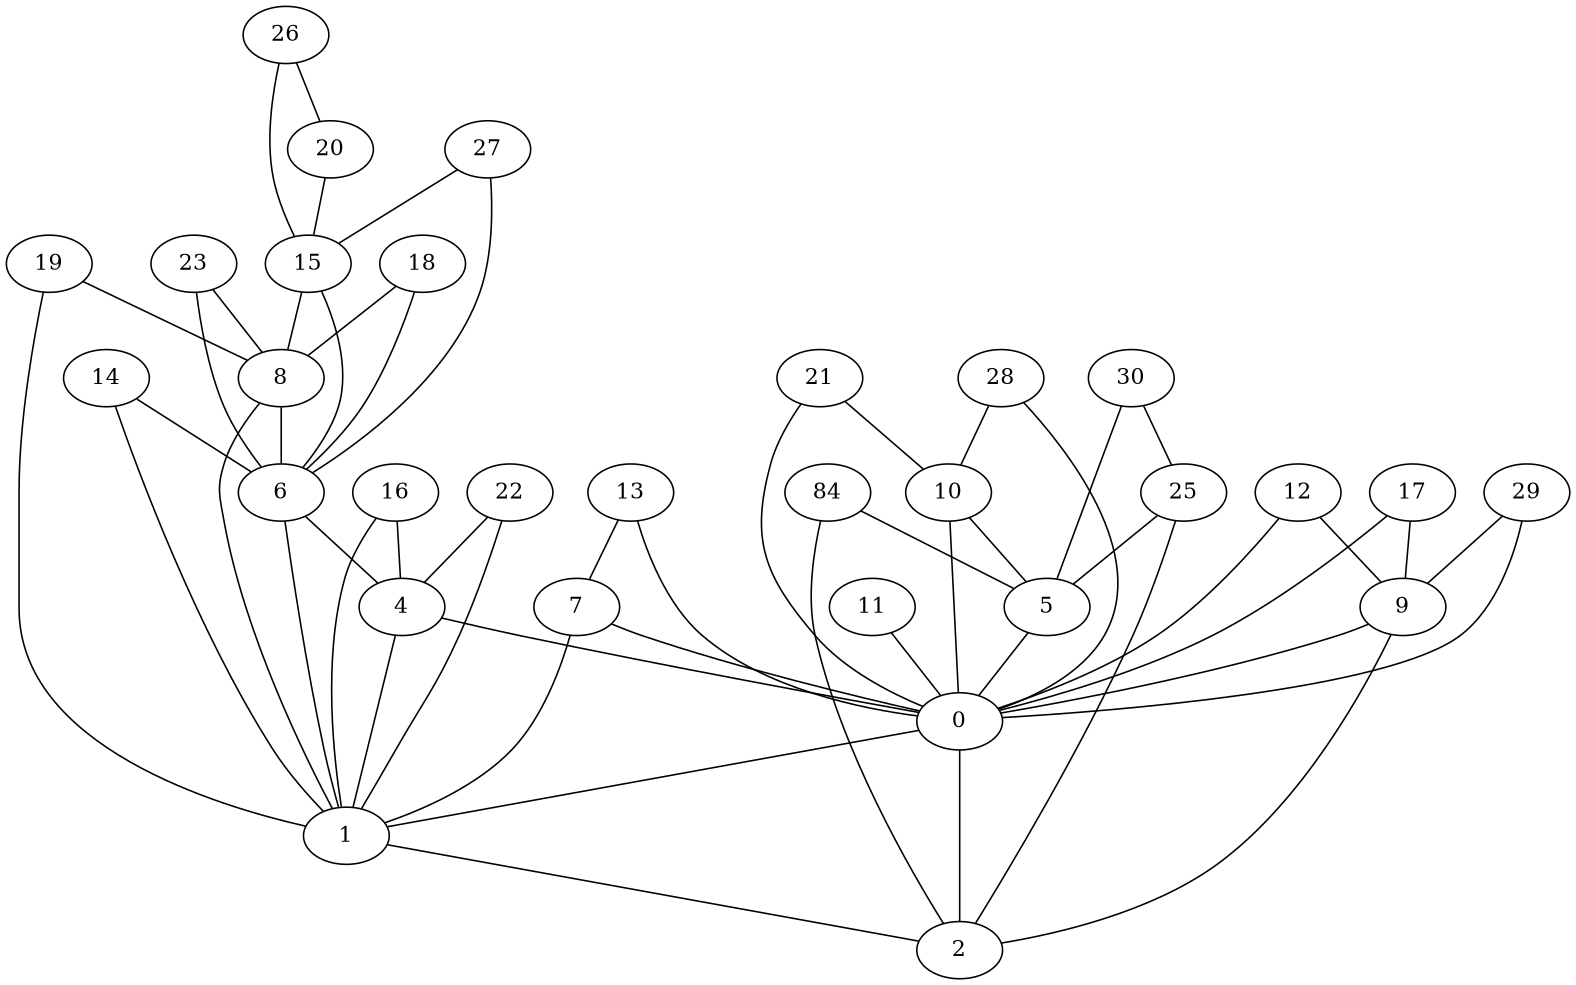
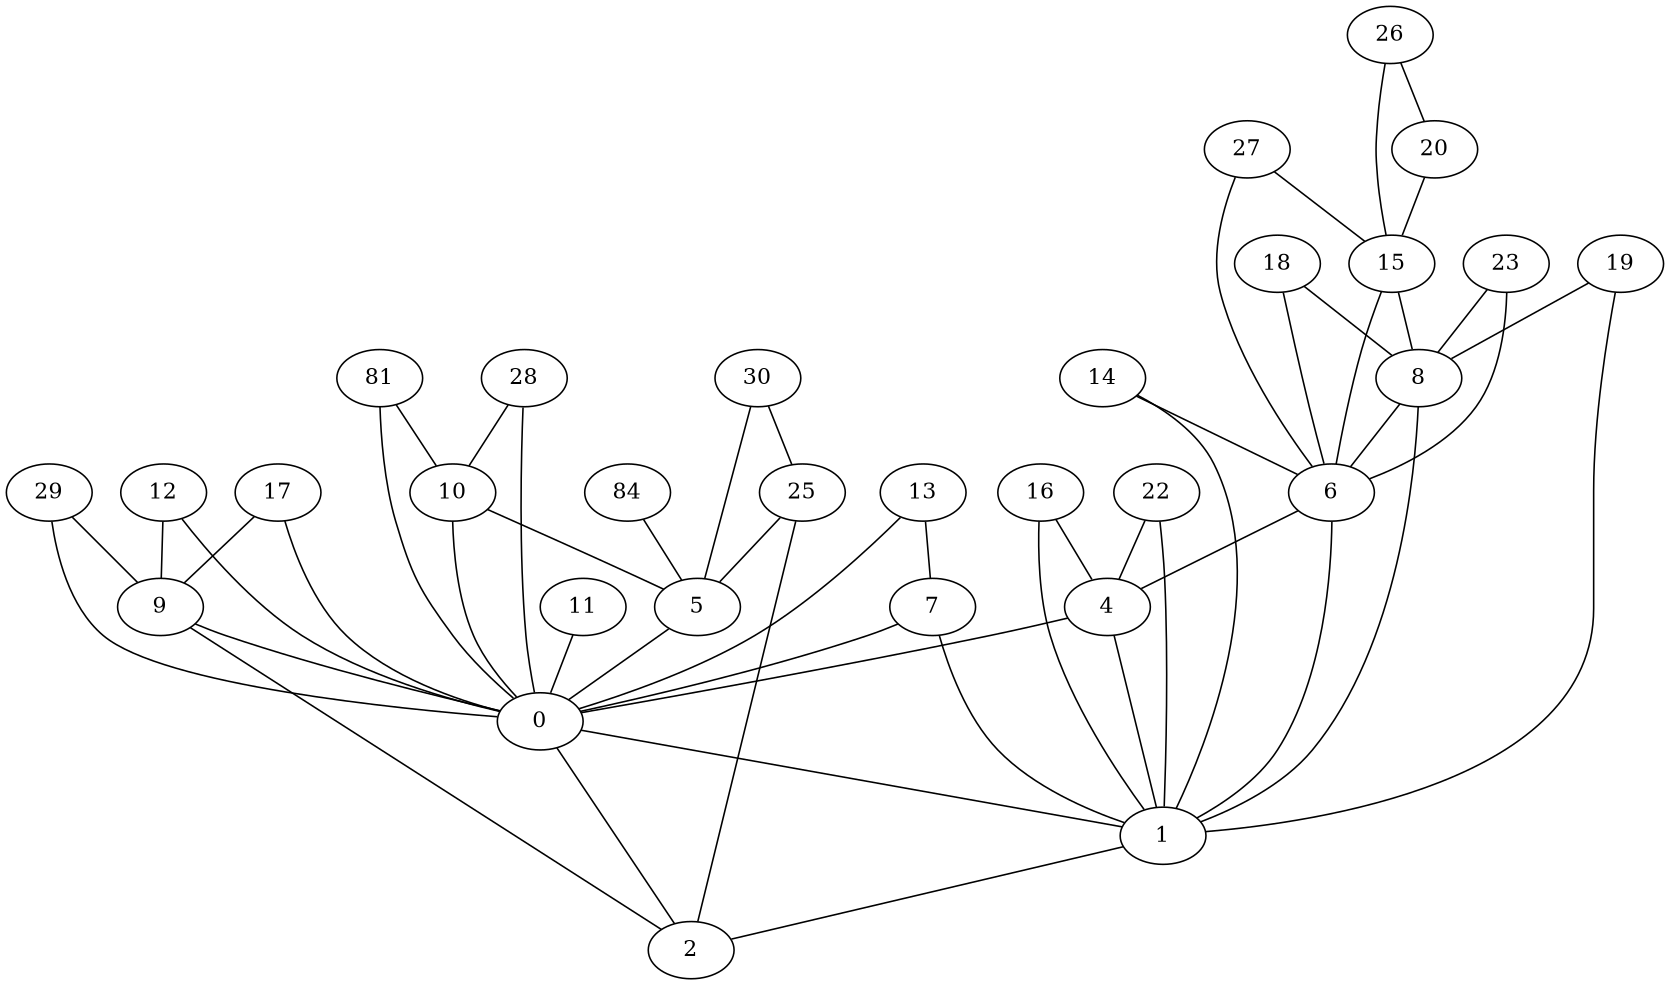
node "21": label "21" -> "81"
edge "84" -- "2": removed
